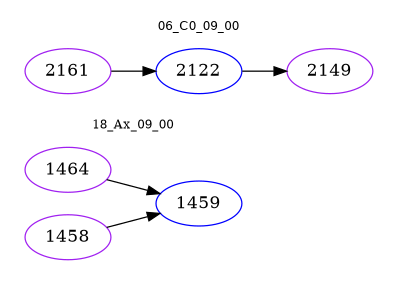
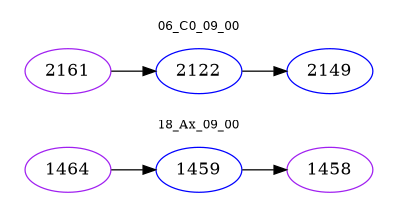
node "2149": color purple -> blue
edge "1458" -> "1459": reversed
